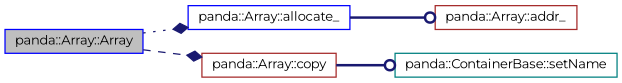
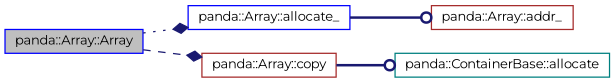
node "panda::ContainerBase::setName": label "panda::ContainerBase::setName" -> "panda::ContainerBase::allocate"
